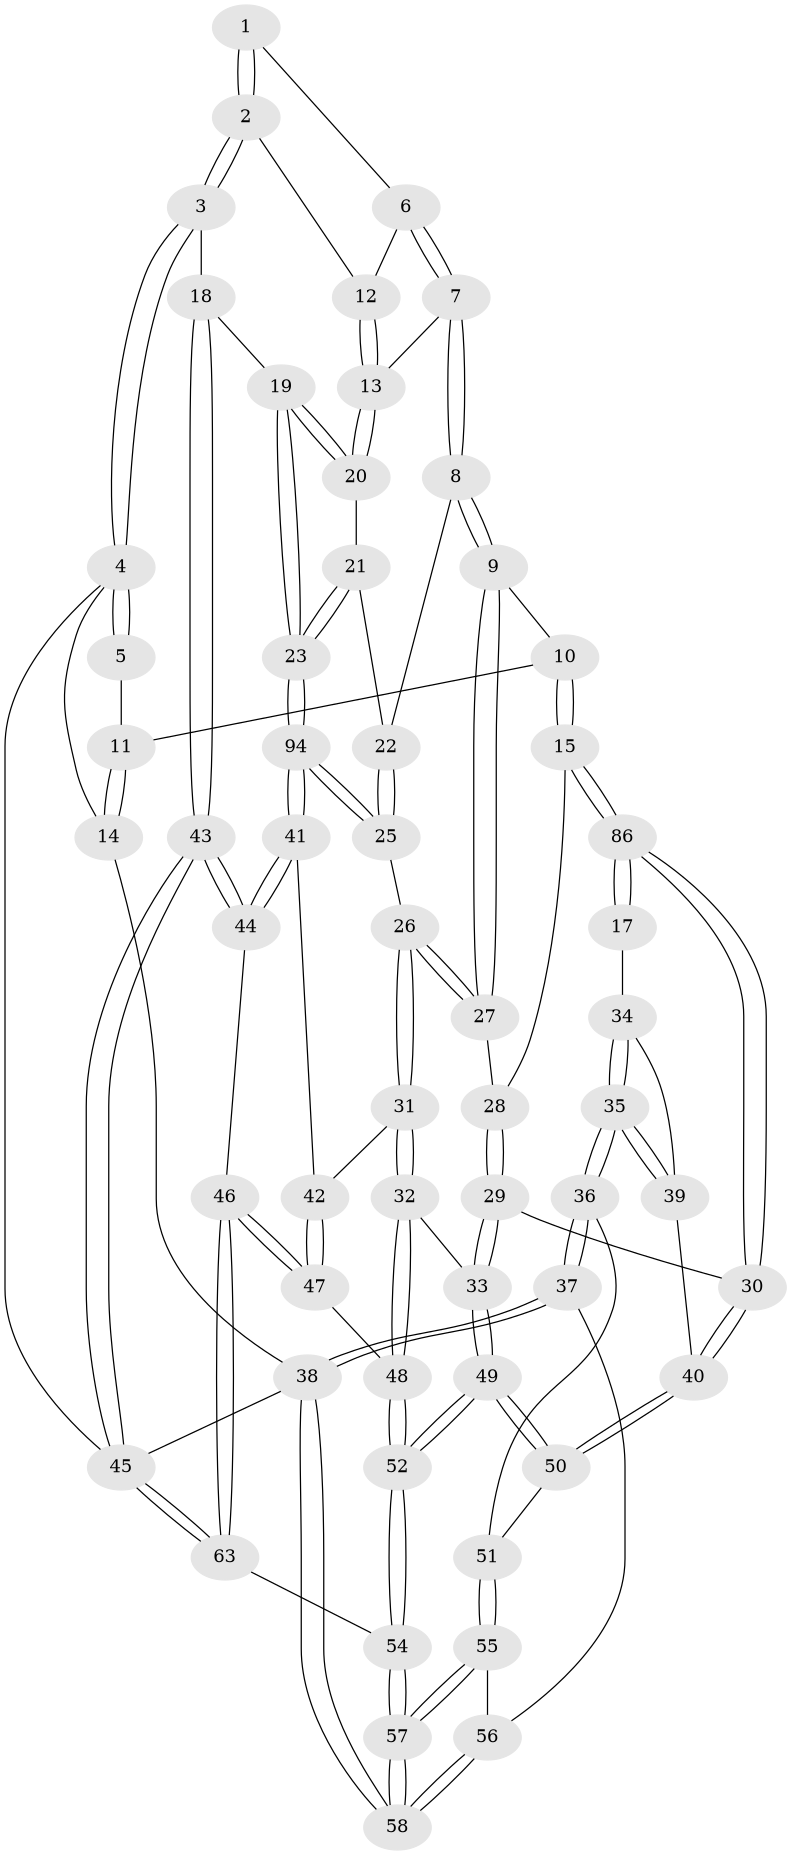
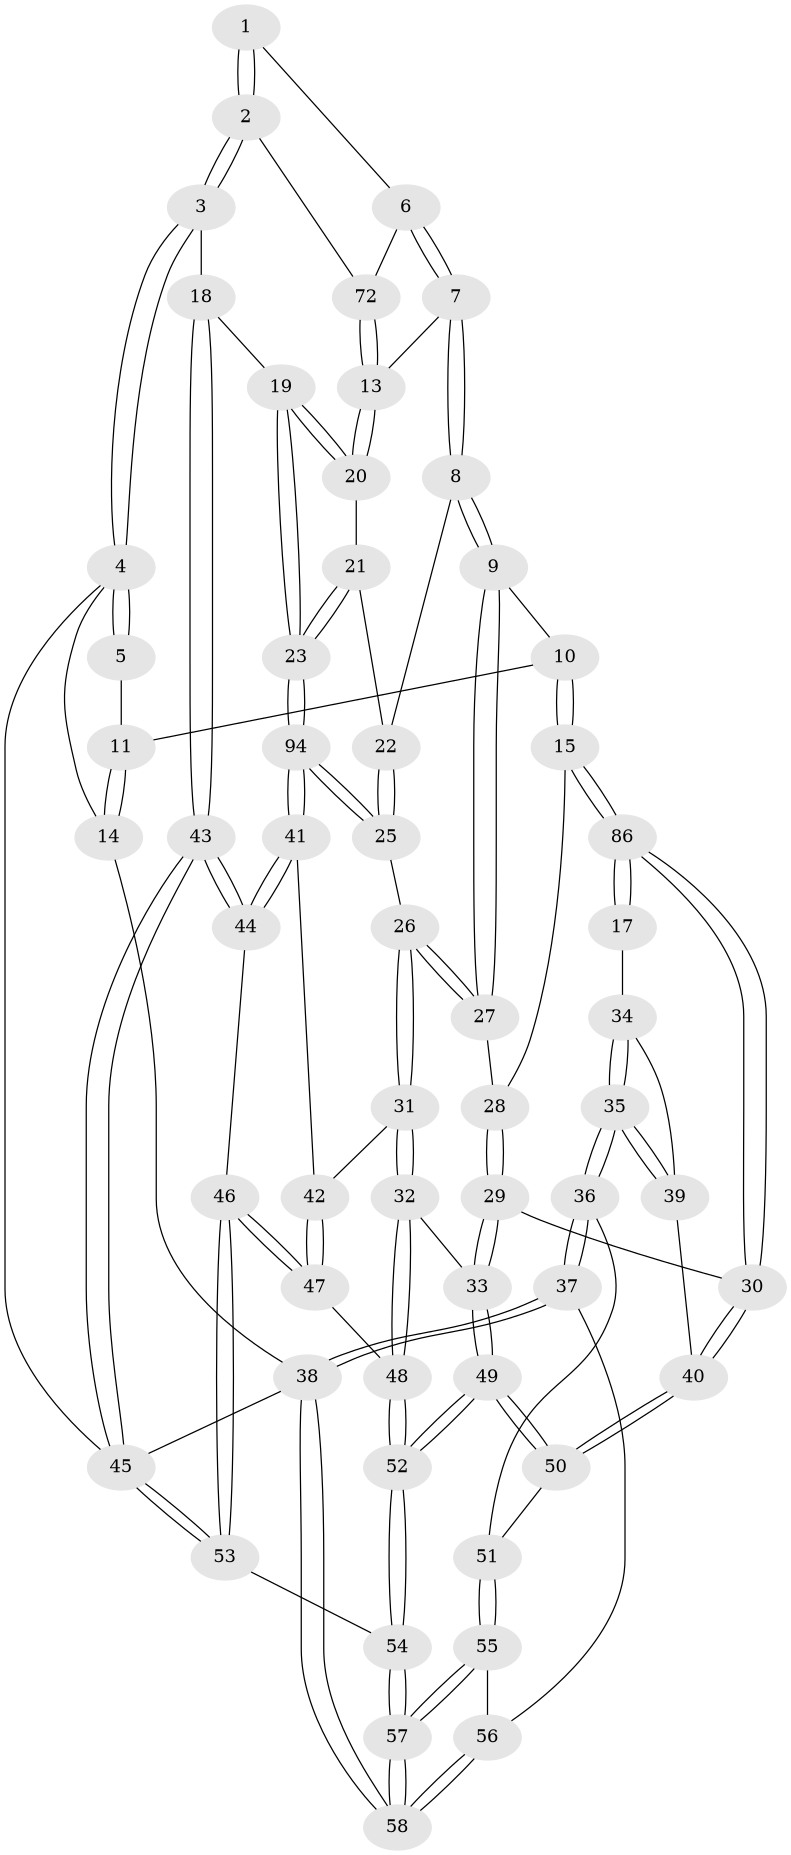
node "12": label "12" -> "72"
node "63": label "63" -> "53"
